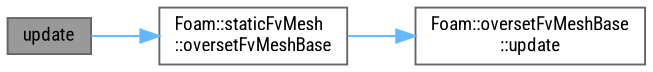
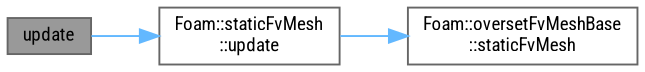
node "Foam::staticFvMesh ::oversetFvMeshBase": label "Foam::staticFvMesh ::oversetFvMeshBase" -> "Foam::staticFvMesh ::update"
node "Foam::oversetFvMeshBase ::update": label "Foam::oversetFvMeshBase ::update" -> "Foam::oversetFvMeshBase ::staticFvMesh"
